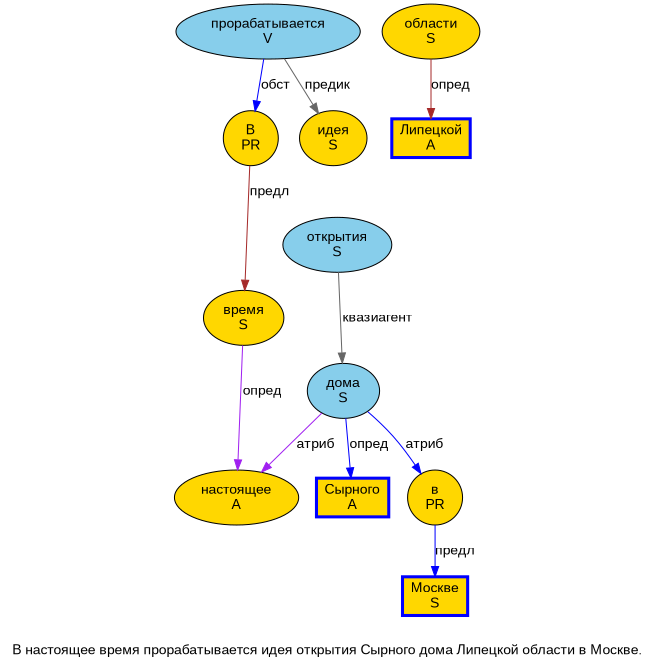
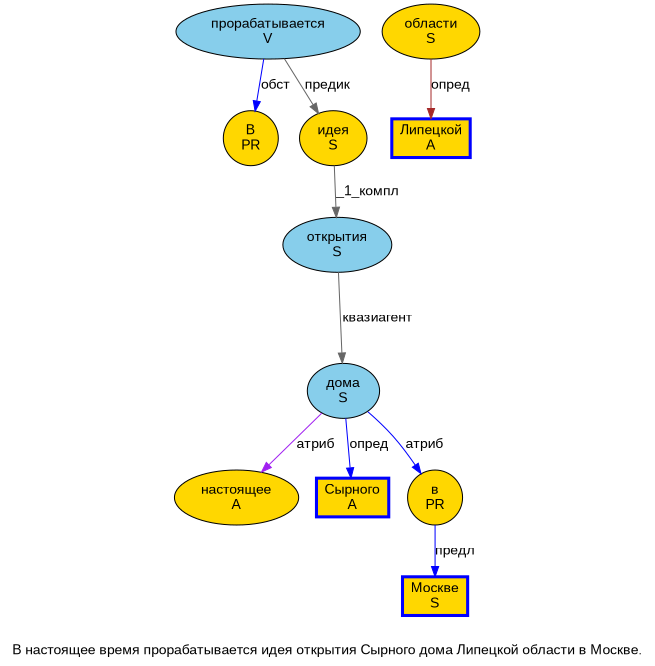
edge "идея S" -> "открытия S": added, label "_1_компл"
node "время S": removed
